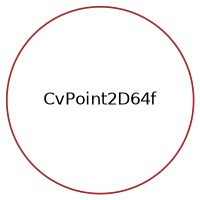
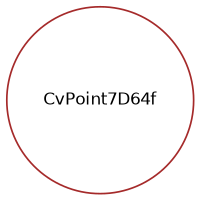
node "CvPoint2D64f": label "CvPoint2D64f" -> "CvPoint7D64f"
